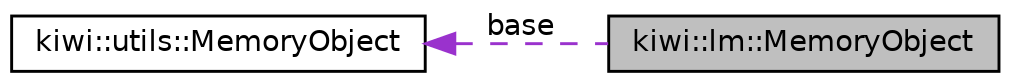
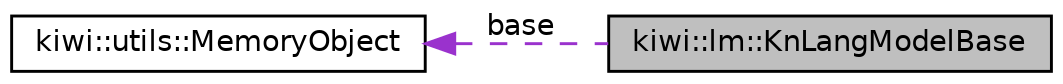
node "kiwi::lm::MemoryObject": label "kiwi::lm::MemoryObject" -> "kiwi::lm::KnLangModelBase"
